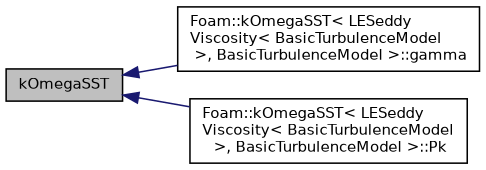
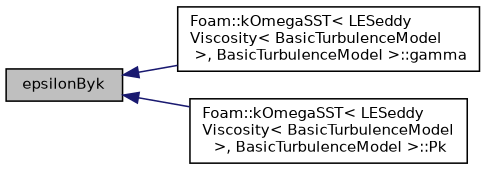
node "kOmegaSST": label "kOmegaSST" -> "epsilonByk"
